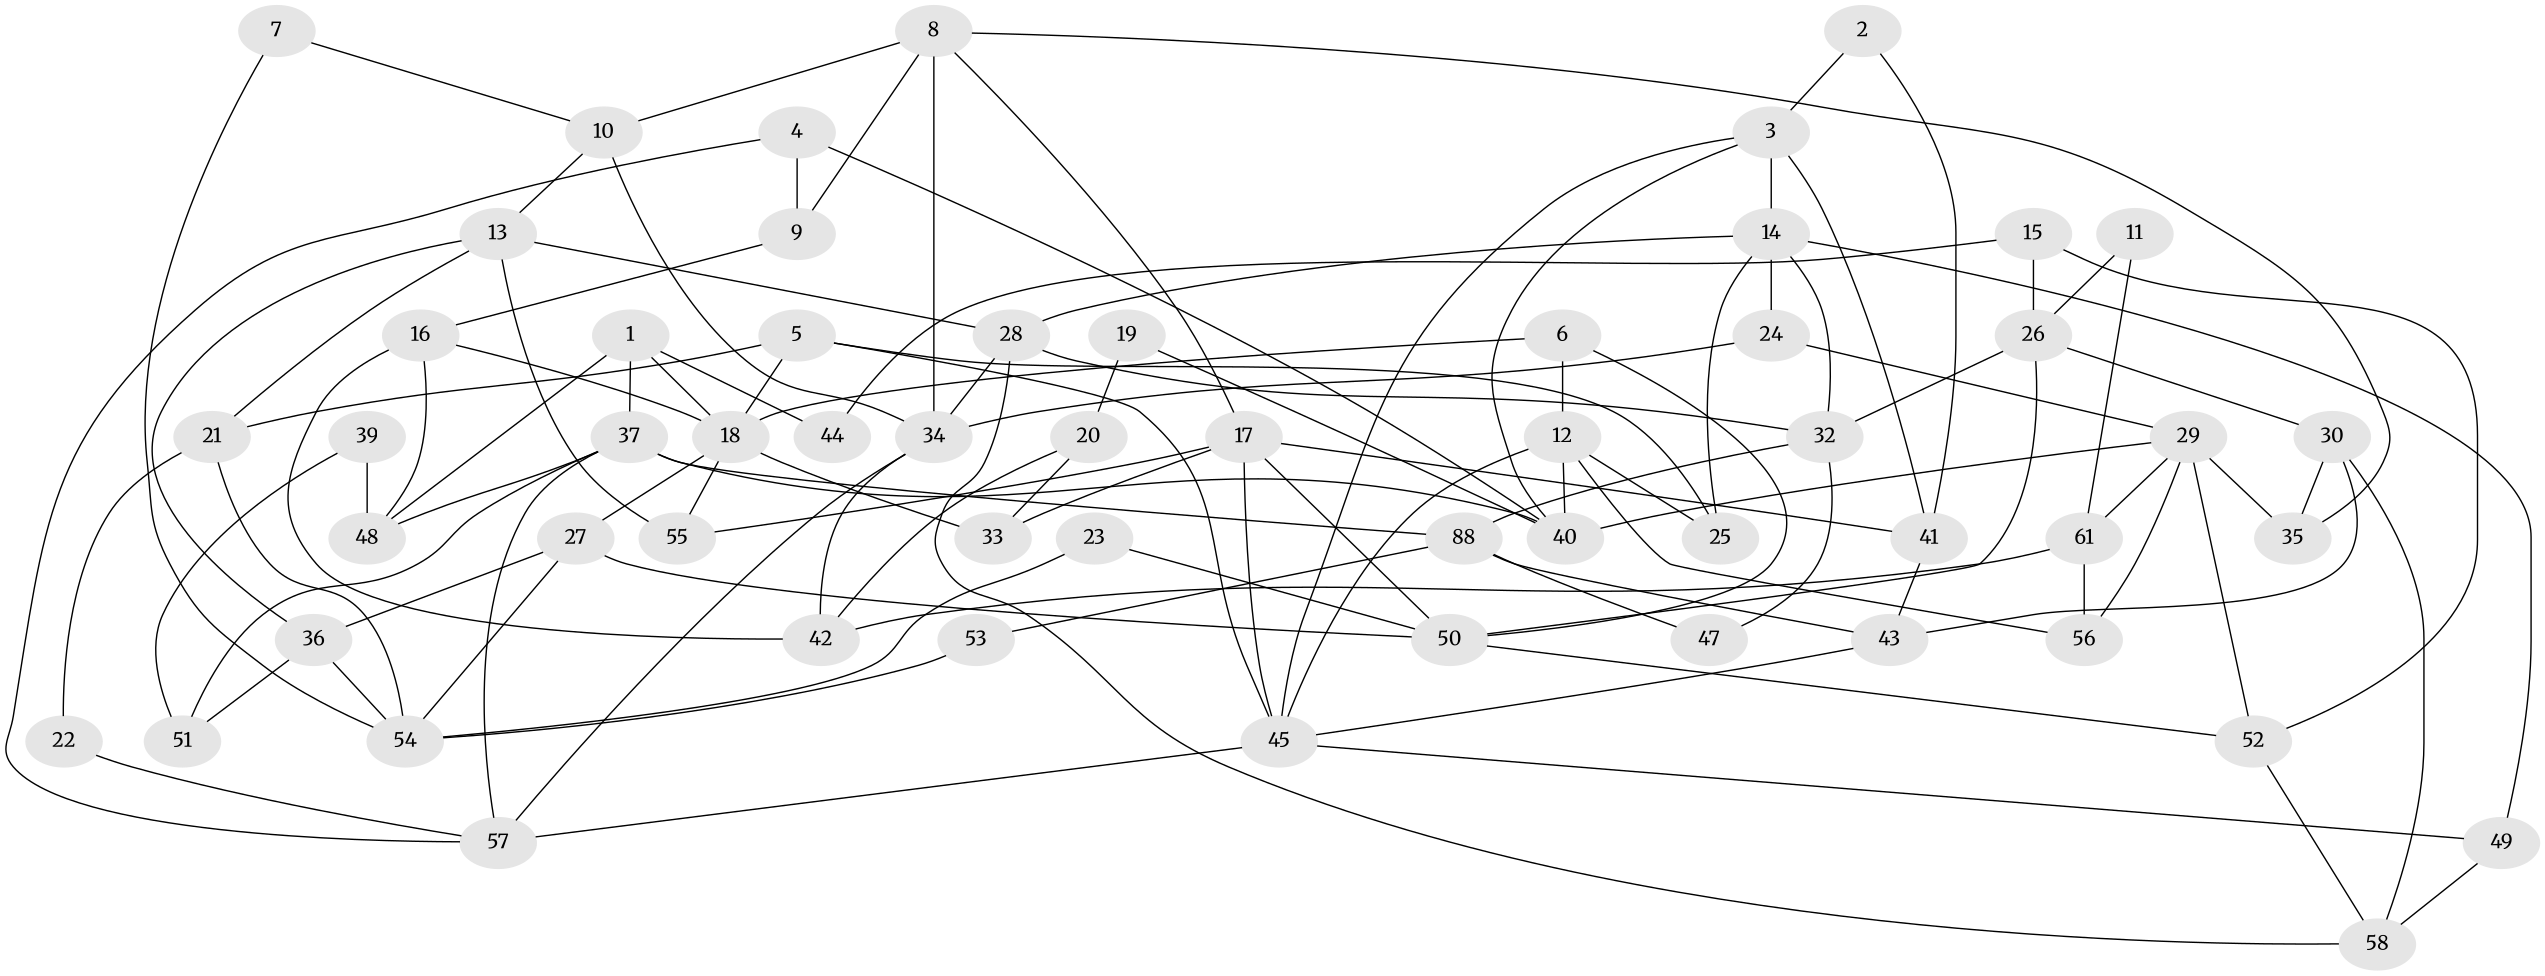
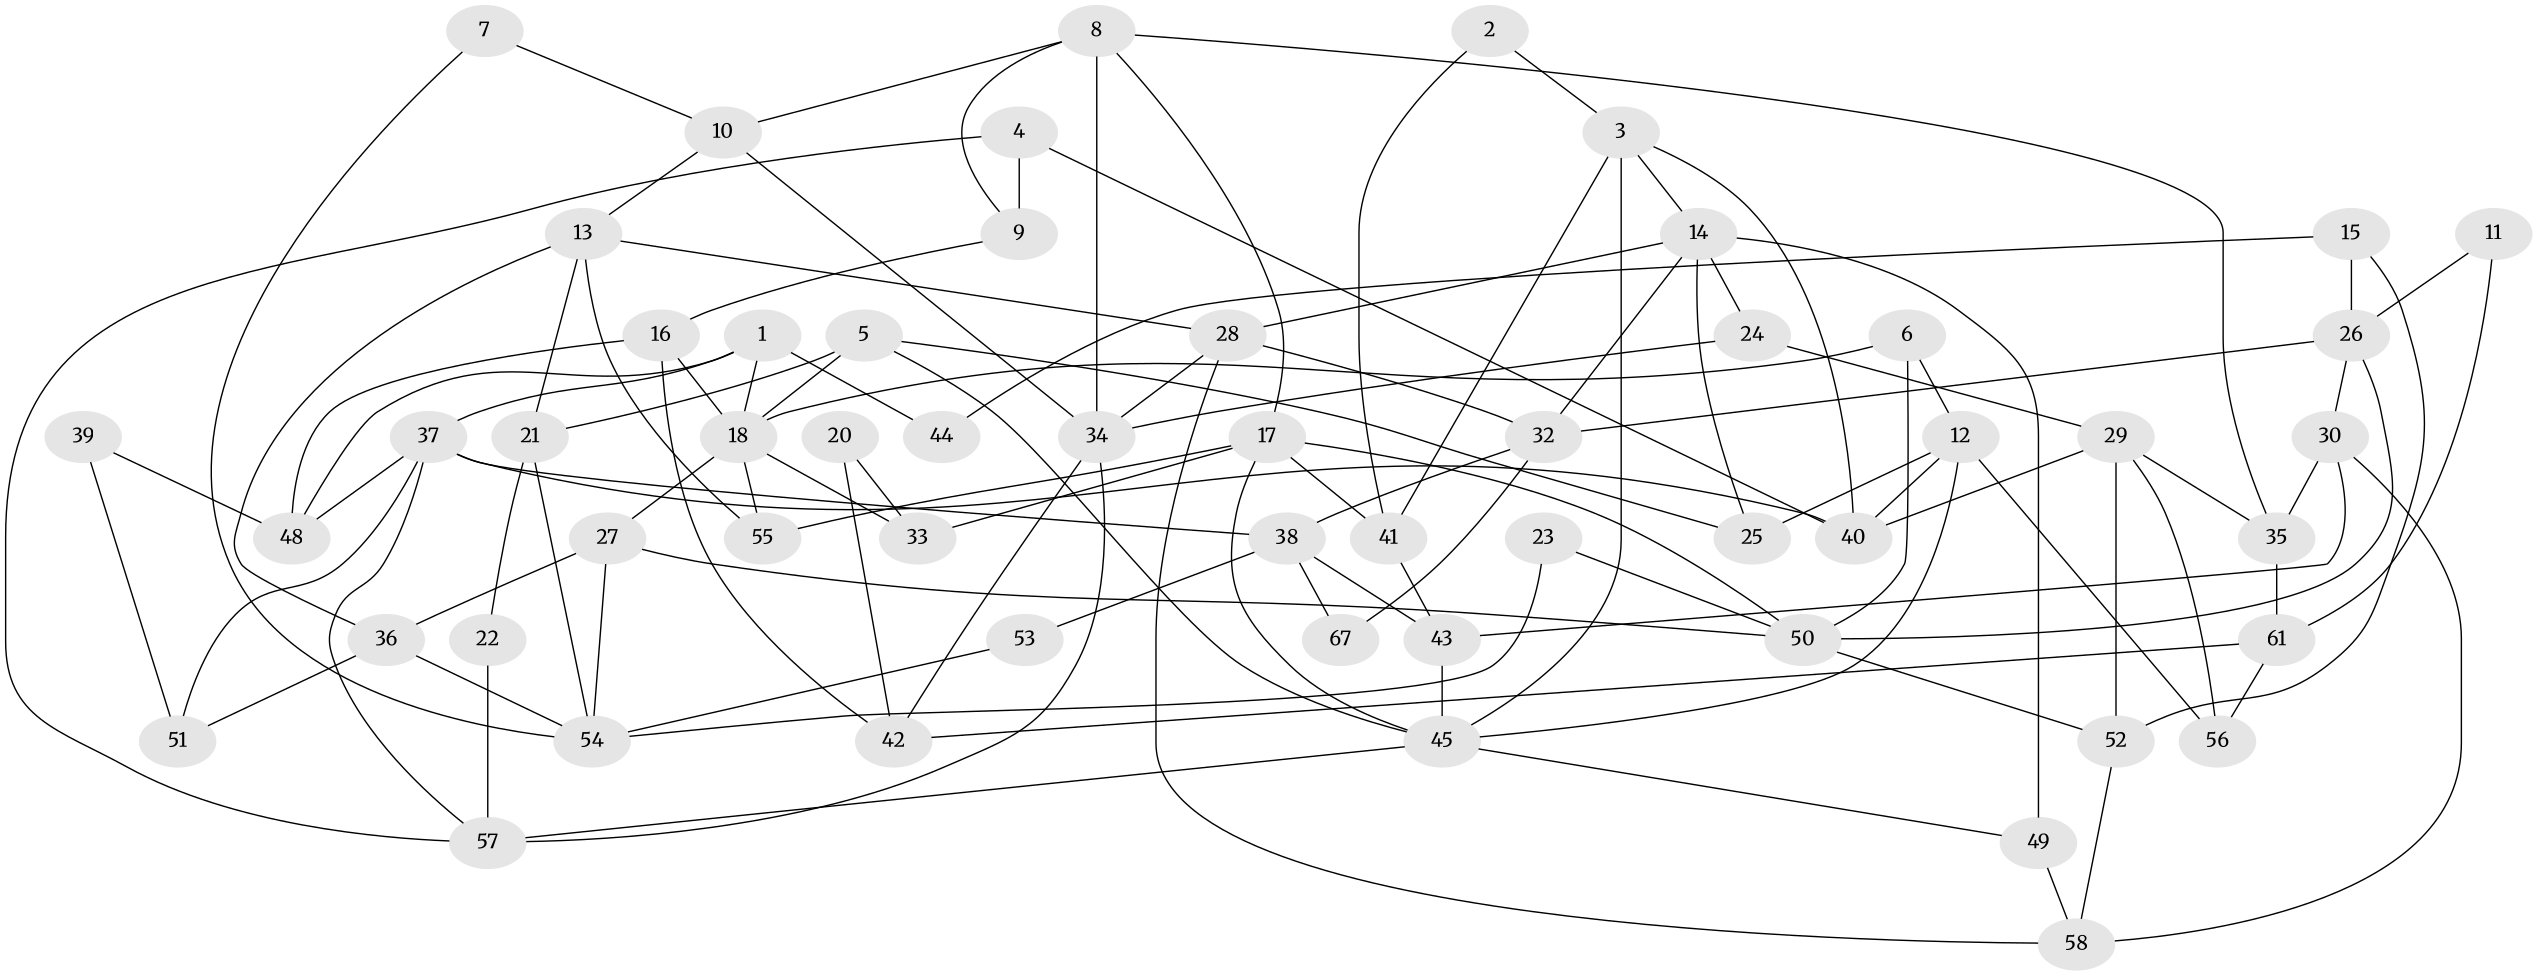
node "19": removed
edge "29" -- "61": now "35" -- "61"
node "88": label "88" -> "38"
node "47": label "47" -> "67"
